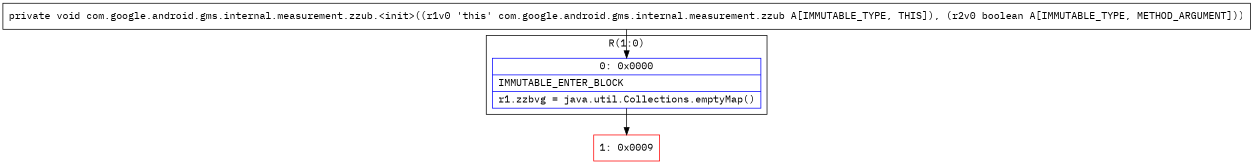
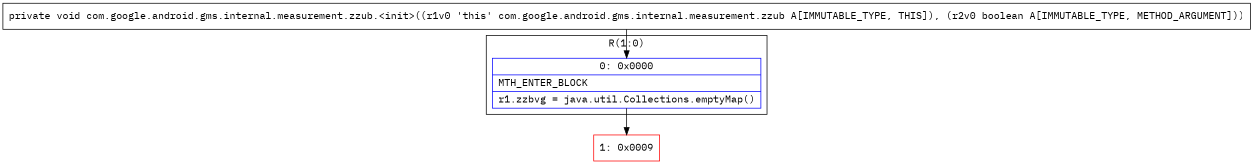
node "0: 0x0000": text "IMMUTABLE_ENTER_BLOCK" -> "MTH_ENTER_BLOCK"
